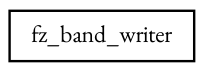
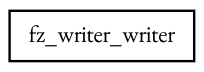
node "fz_band_writer": label "fz_band_writer" -> "fz_writer_writer"
